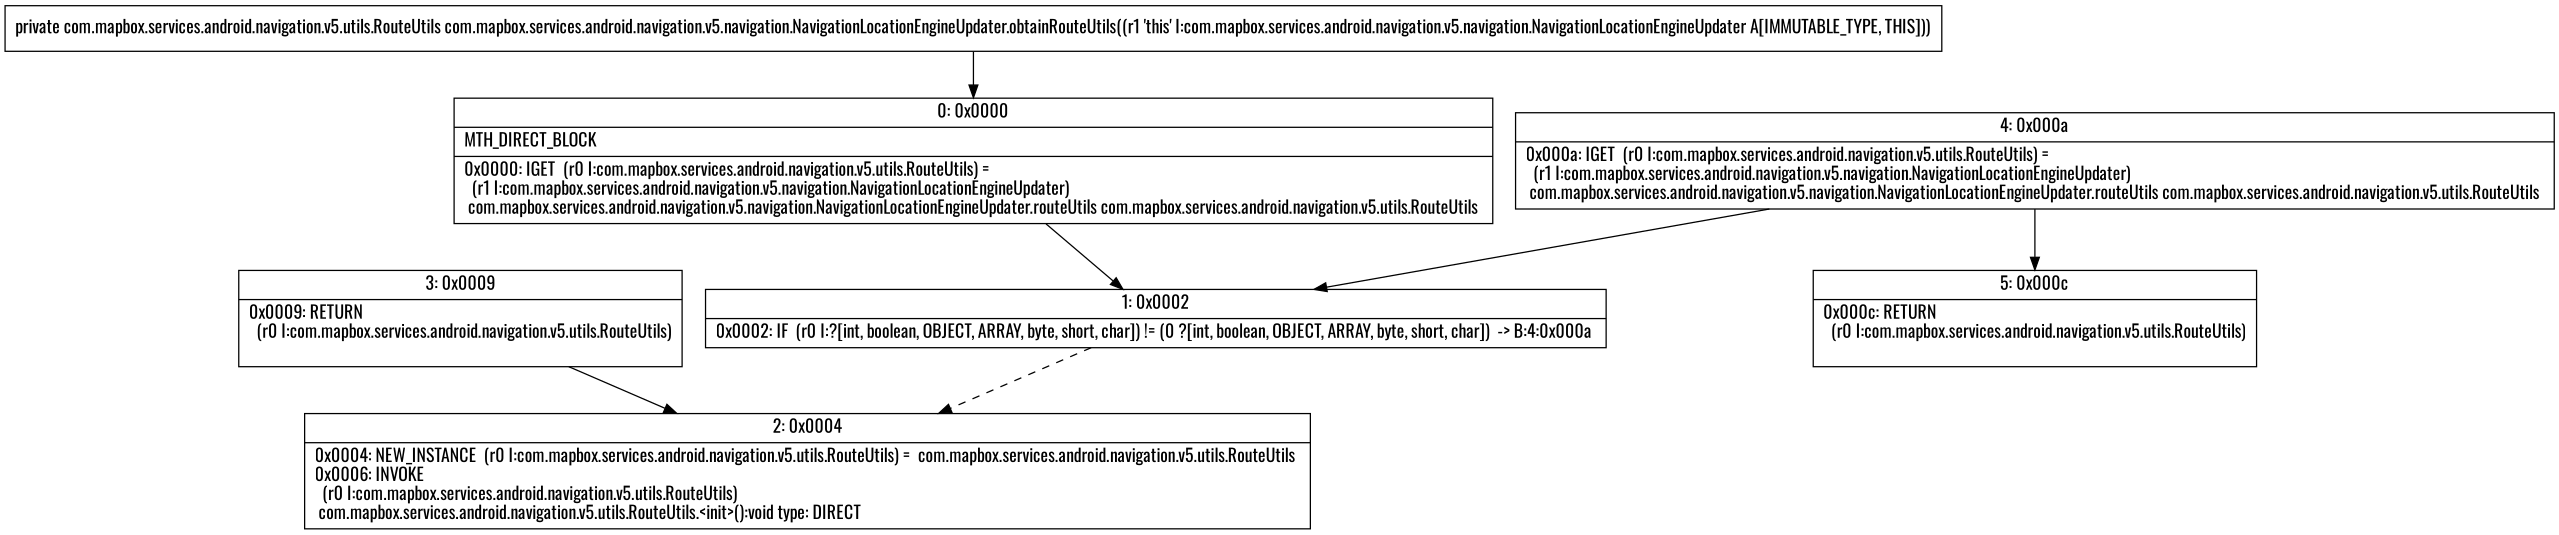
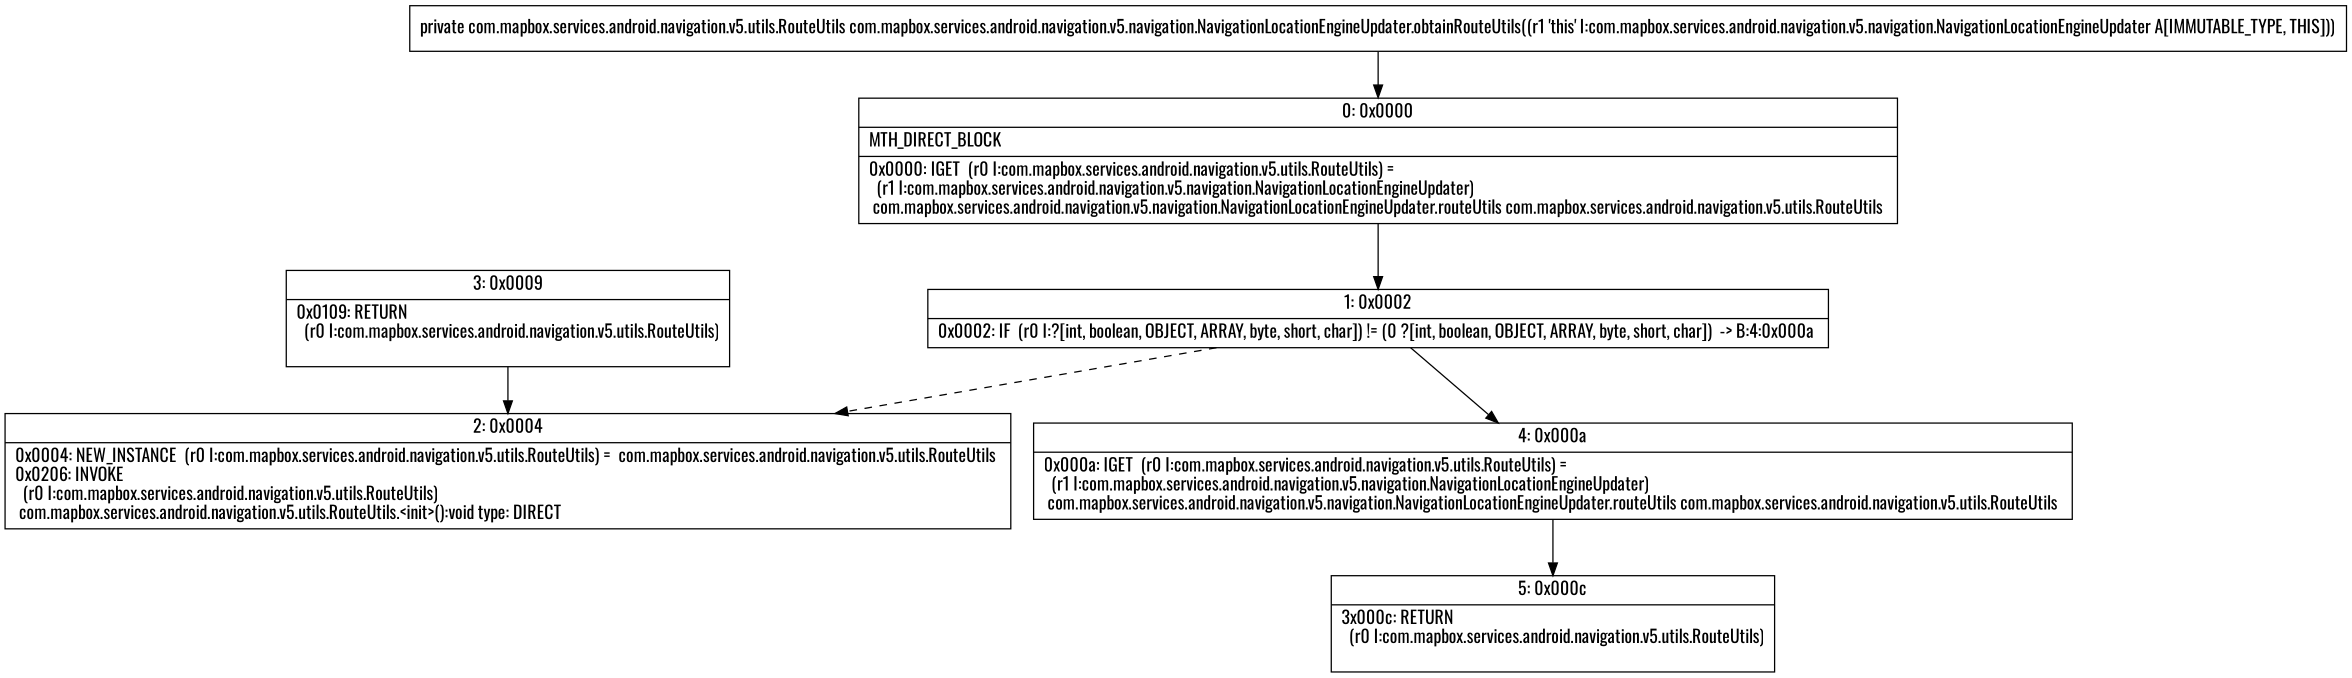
edge "4: 0x000a" -> "1: 0x0002": reversed
node "3: 0x0009": text "0x0009: RETURN" -> "0x0109: RETURN"
node "5: 0x000c": text "0x000c: RETURN" -> "3x000c: RETURN"
node "2: 0x0004": text "0x0006: INVOKE" -> "0x0206: INVOKE"
